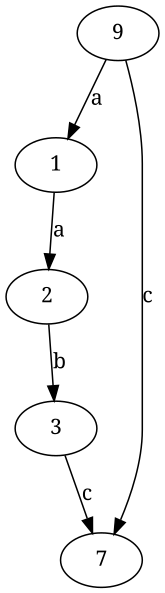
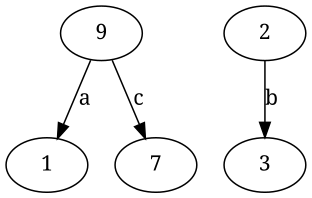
edge "1" -> "2": removed, label "a"
edge "3" -> "7": removed, label "c"
